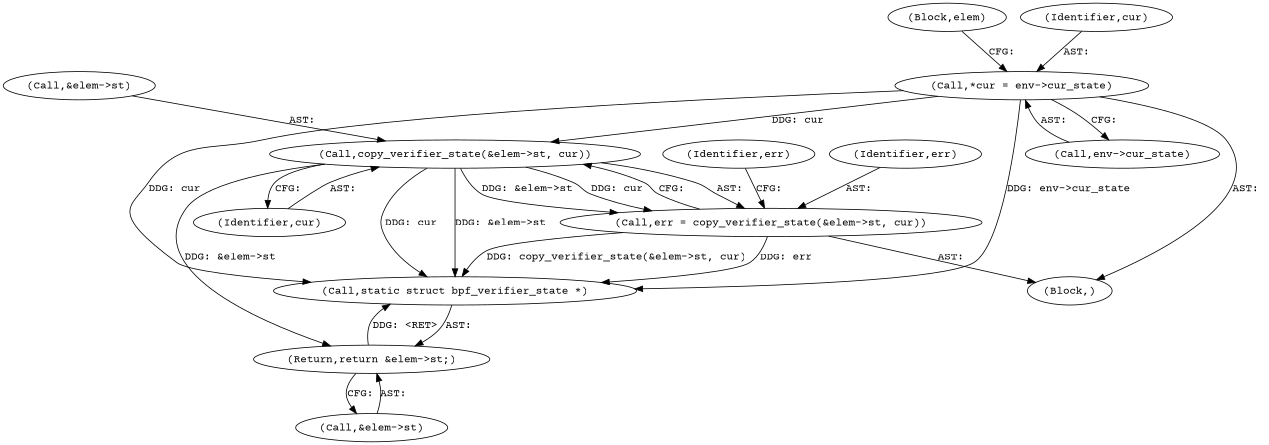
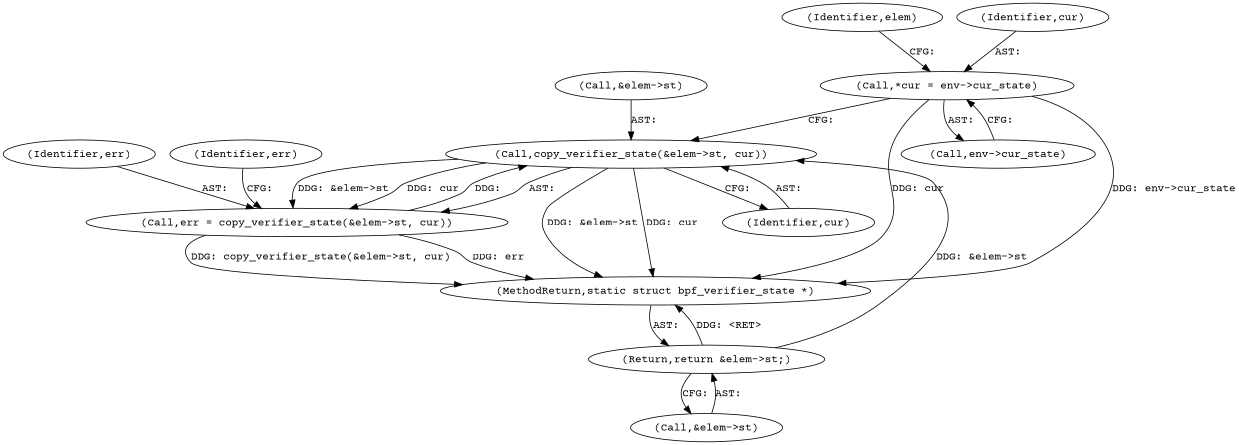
node "(Block,elem)": label "(Block,elem)" -> "(Identifier,elem)"
edge "(Call,*cur = env->cur_state)" -> "(Call,copy_verifier_state(&elem->st, cur))": label "DDG: cur" -> "CFG: "
edge "(Call,env->cur_state)" -> "(Call,*cur = env->cur_state)": label "AST: " -> "CFG: "
edge "(Call,*cur = env->cur_state)" -> "(Call,env->cur_state)": label "CFG: " -> "AST: "
edge "(Call,err = copy_verifier_state(&elem->st, cur))" -> "(Call,copy_verifier_state(&elem->st, cur))": label "CFG: " -> "DDG: "
edge "(Call,copy_verifier_state(&elem->st, cur))" -> "(Return,return &elem->st;)": reversed
node "(Call,static struct bpf_verifier_state *)": label "(Call,static struct bpf_verifier_state *)" -> "(MethodReturn,static struct bpf_verifier_state *)"
node "(Block,)": removed
